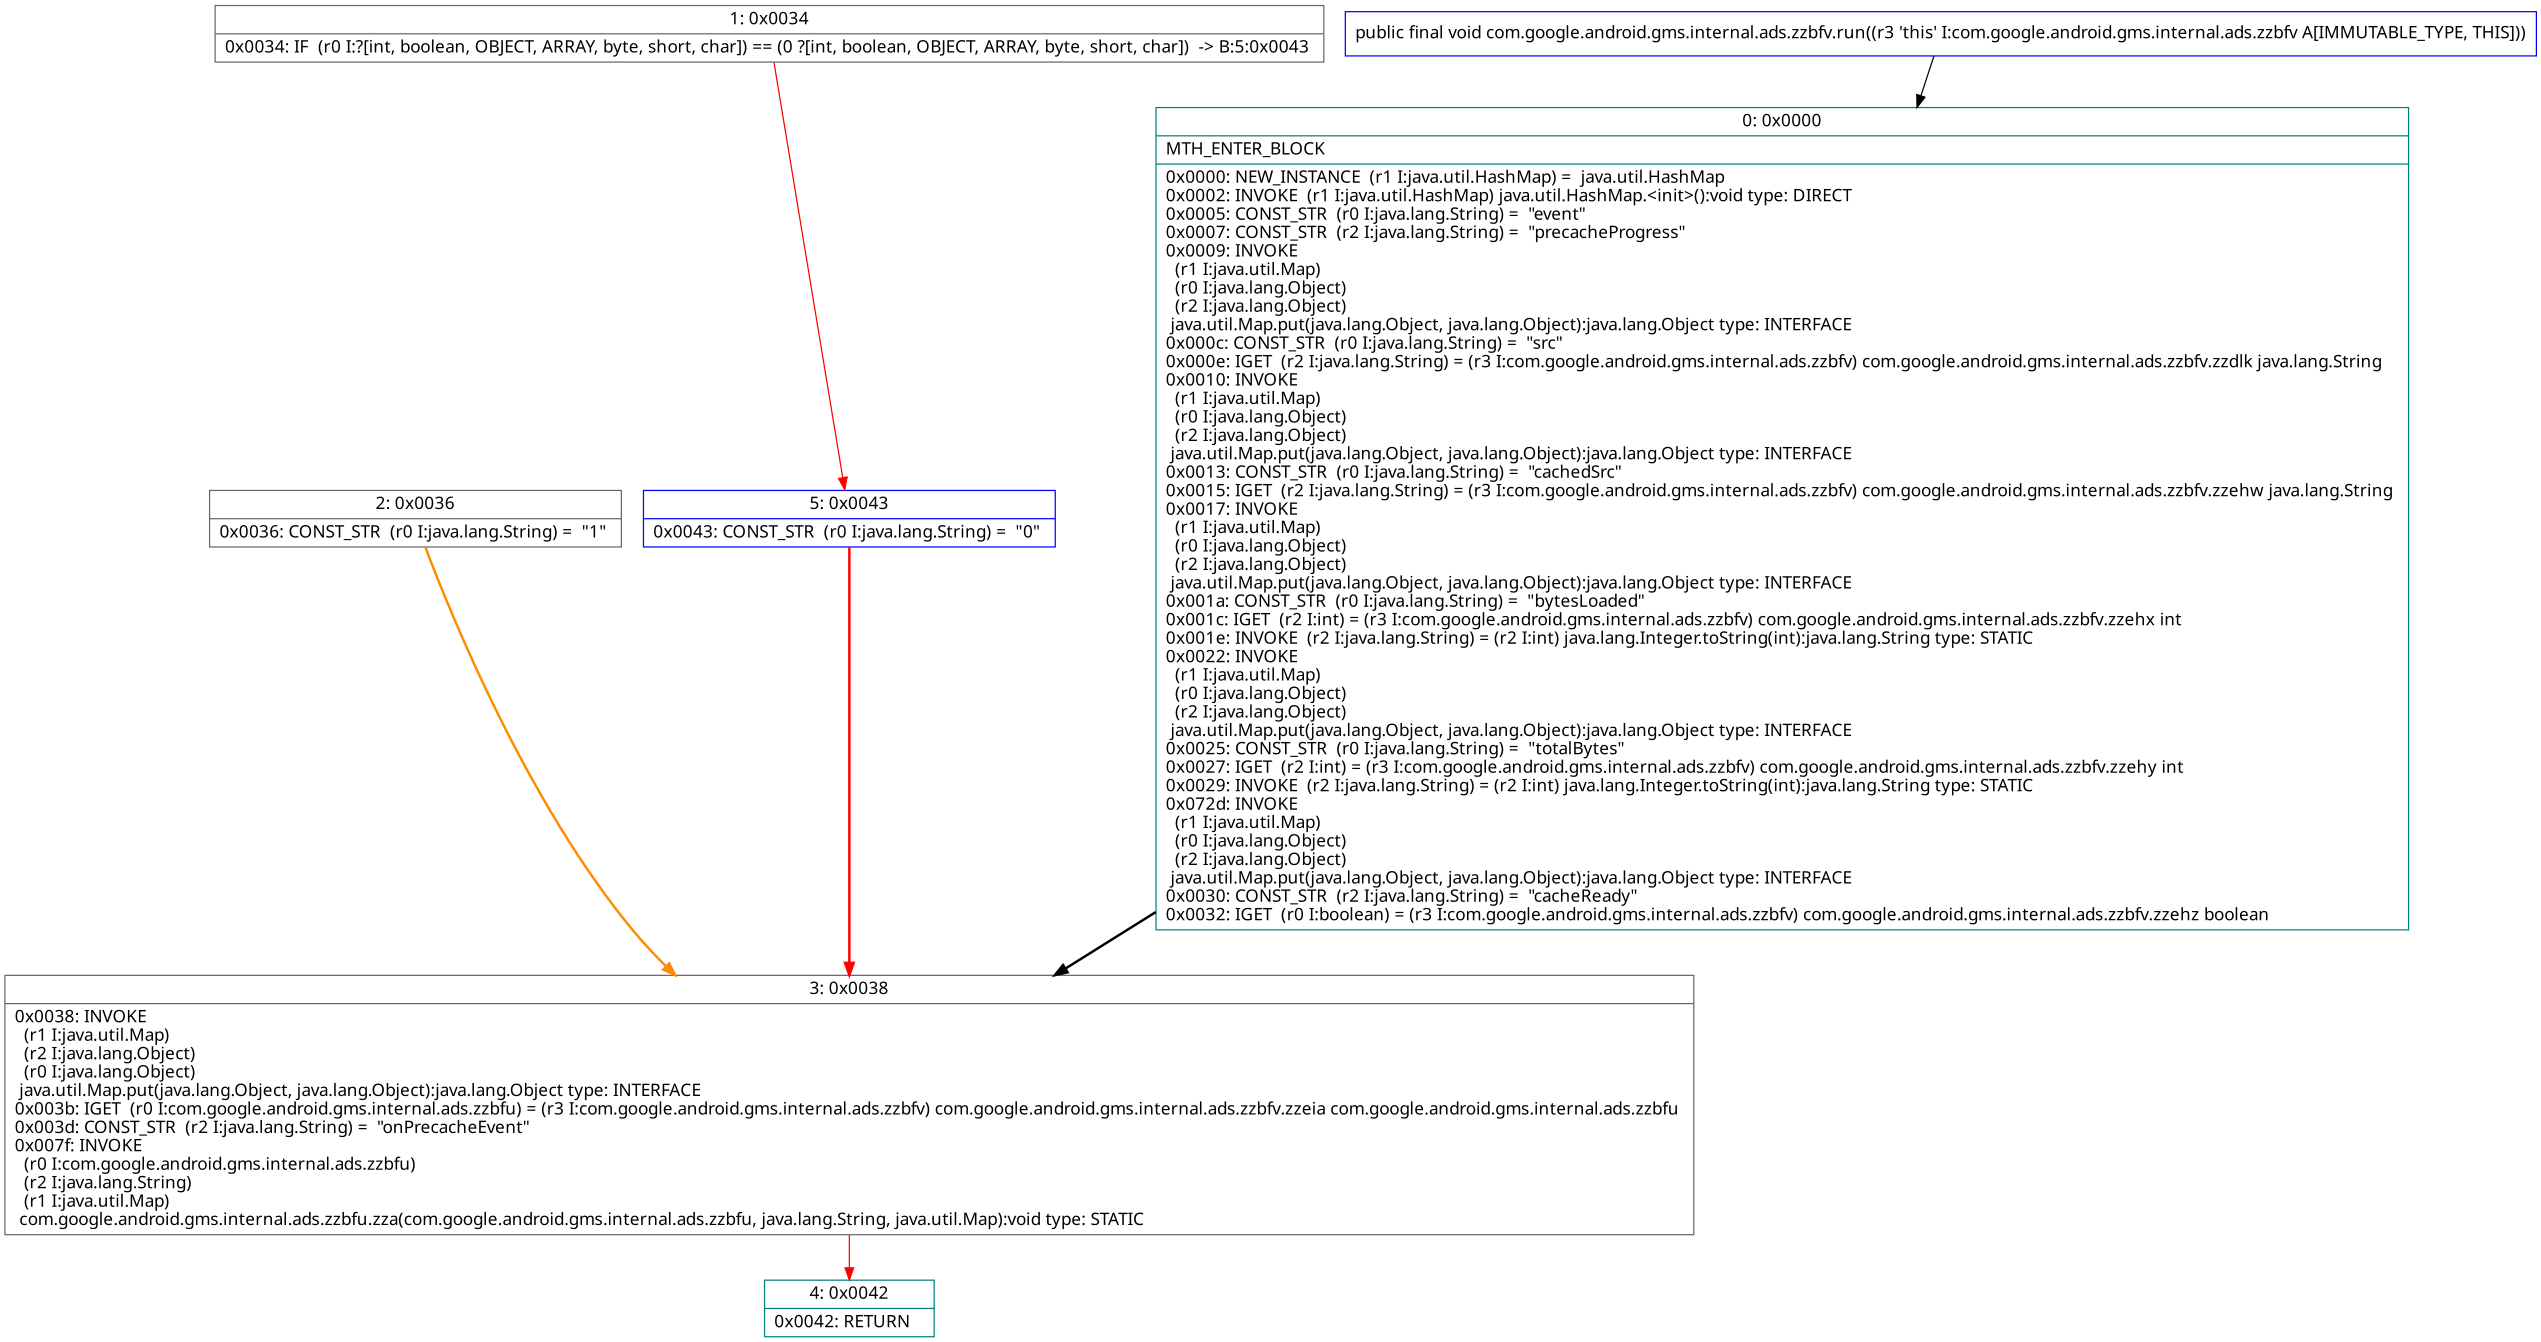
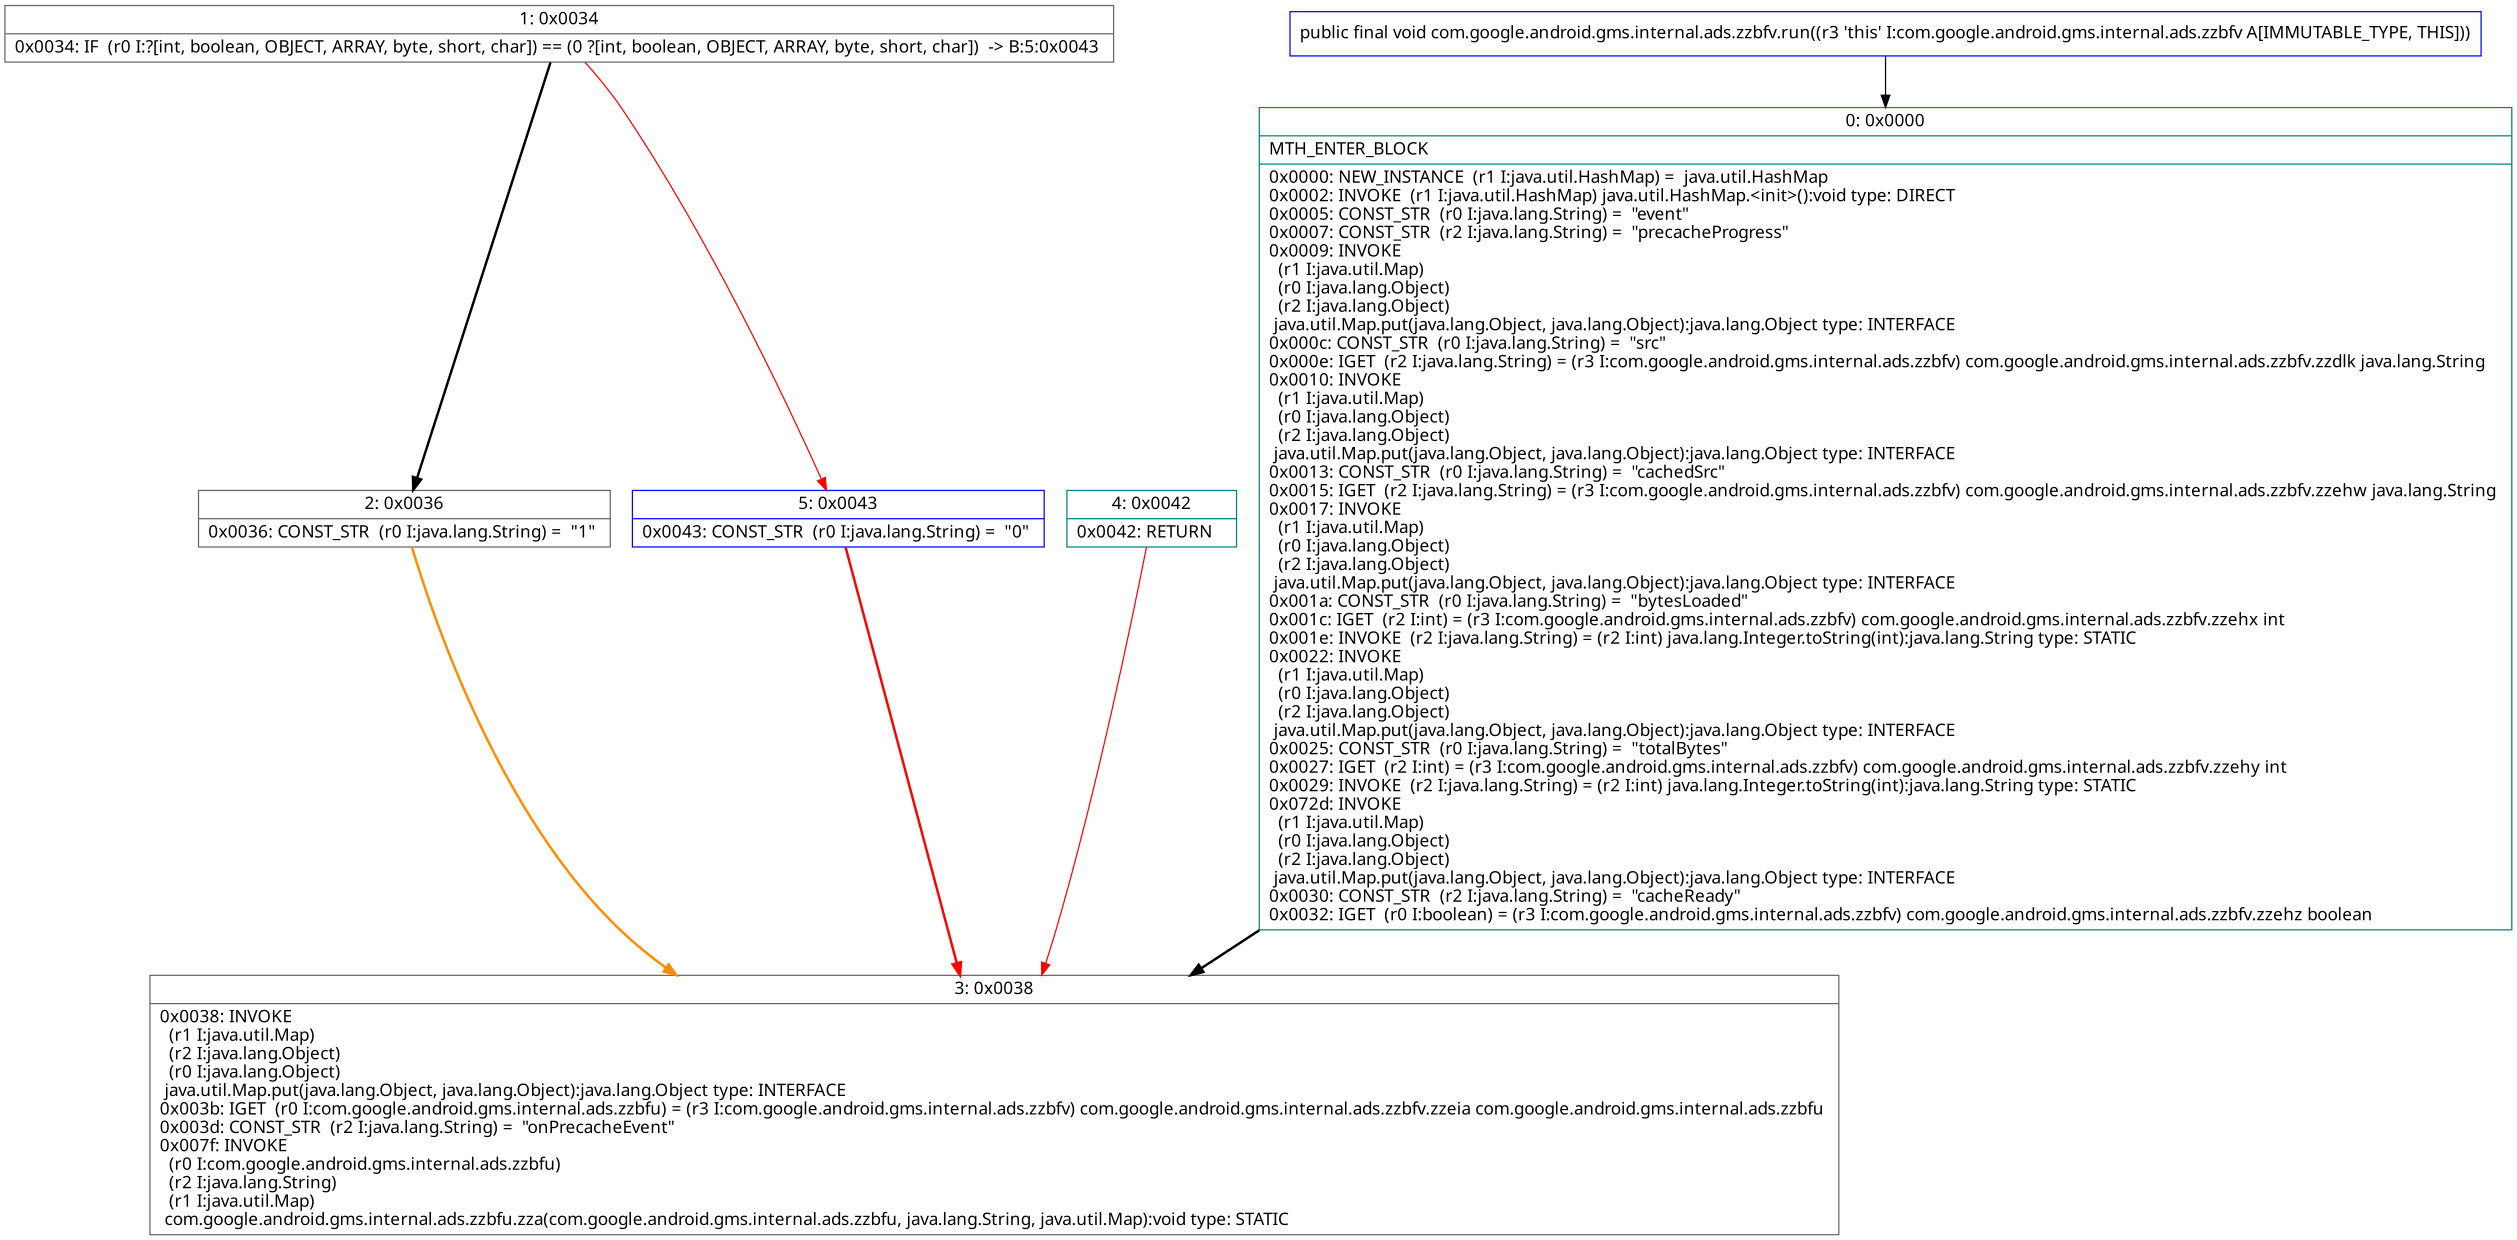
edge "1: 0x0034" -> "2: 0x0036": added
edge "3: 0x0038" -> "4: 0x0042": reversed
